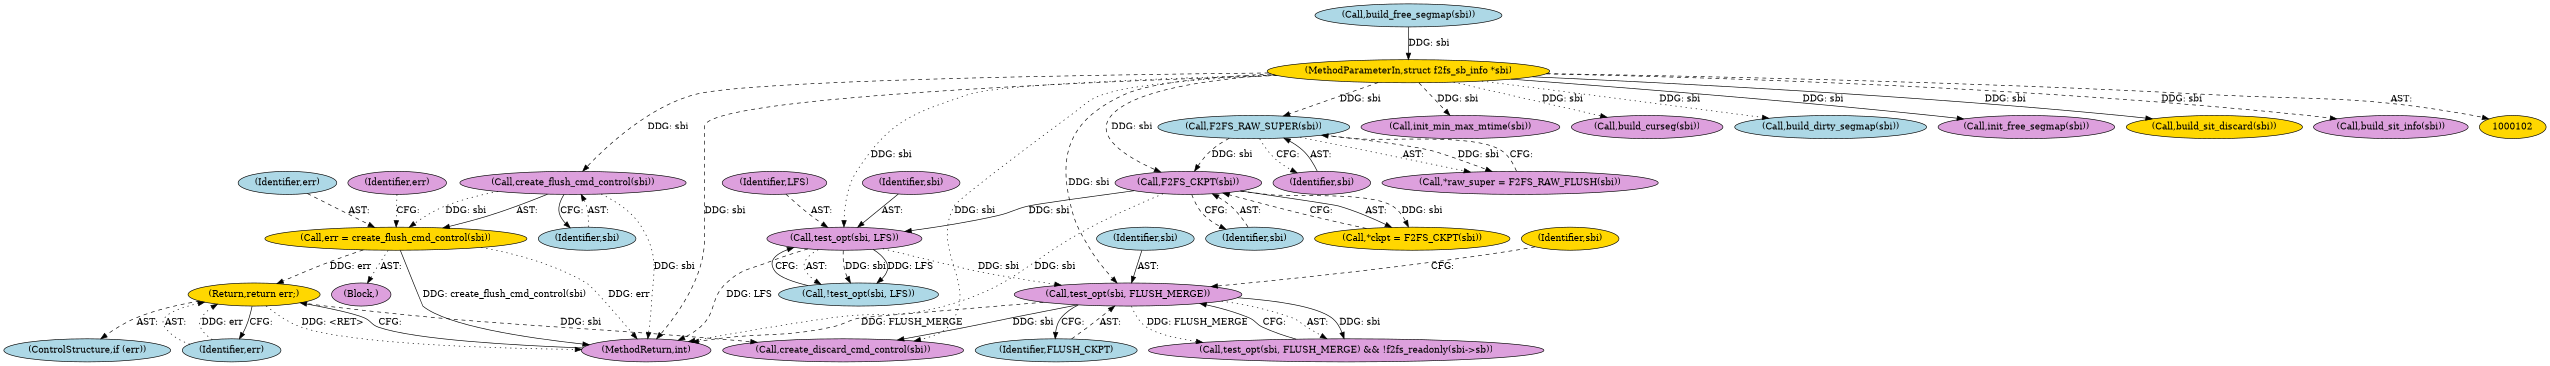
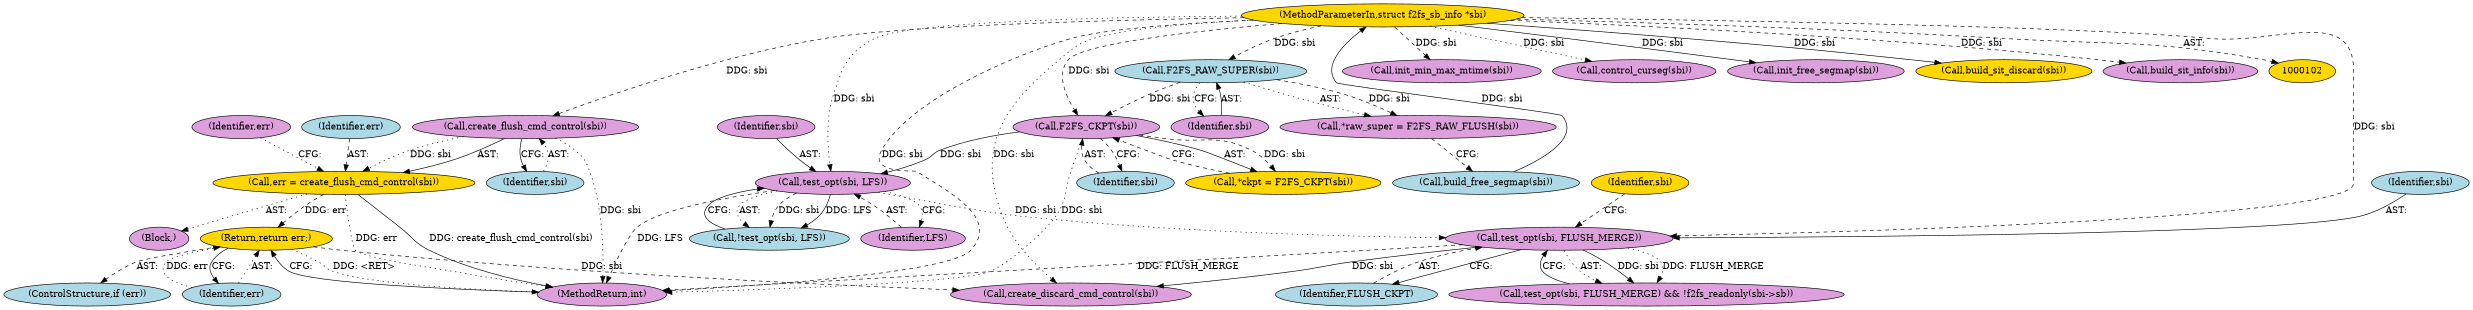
node "(Call,build_curseg(sbi))": label "(Call,build_curseg(sbi))" -> "(Call,control_curseg(sbi))"
node "(Call,build_dirty_segmap(sbi))": removed
edge "(Call,*raw_super = F2FS_RAW_FLUSH(sbi))" -> "(Call,F2FS_RAW_SUPER(sbi))": now "(Call,*raw_super = F2FS_RAW_FLUSH(sbi))" -> "(Call,build_free_segmap(sbi))"
edge "(Call,test_opt(sbi, LFS))" -> "(Identifier,LFS)": added, label "CFG:"
